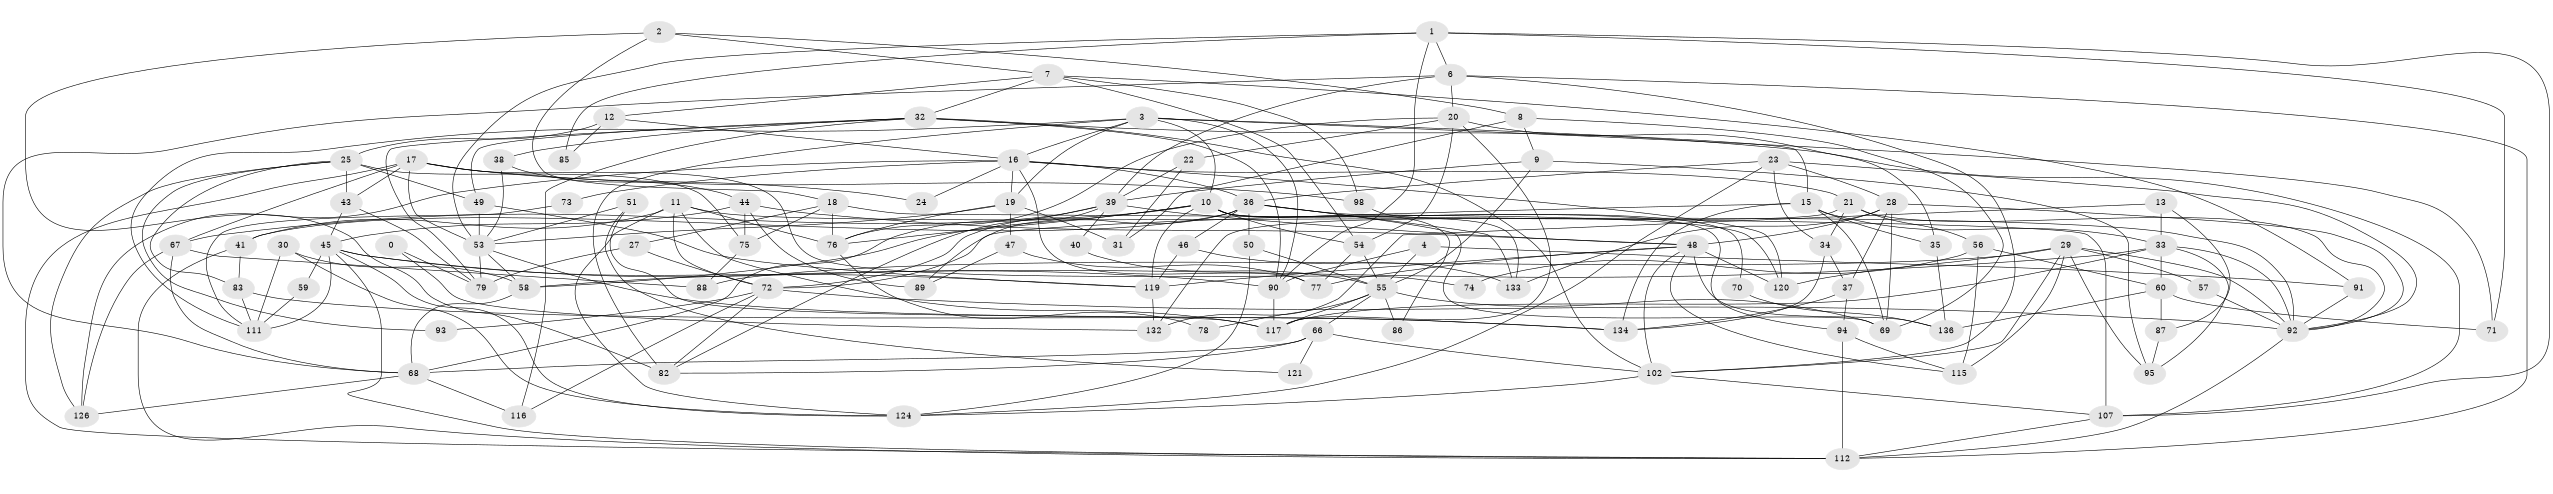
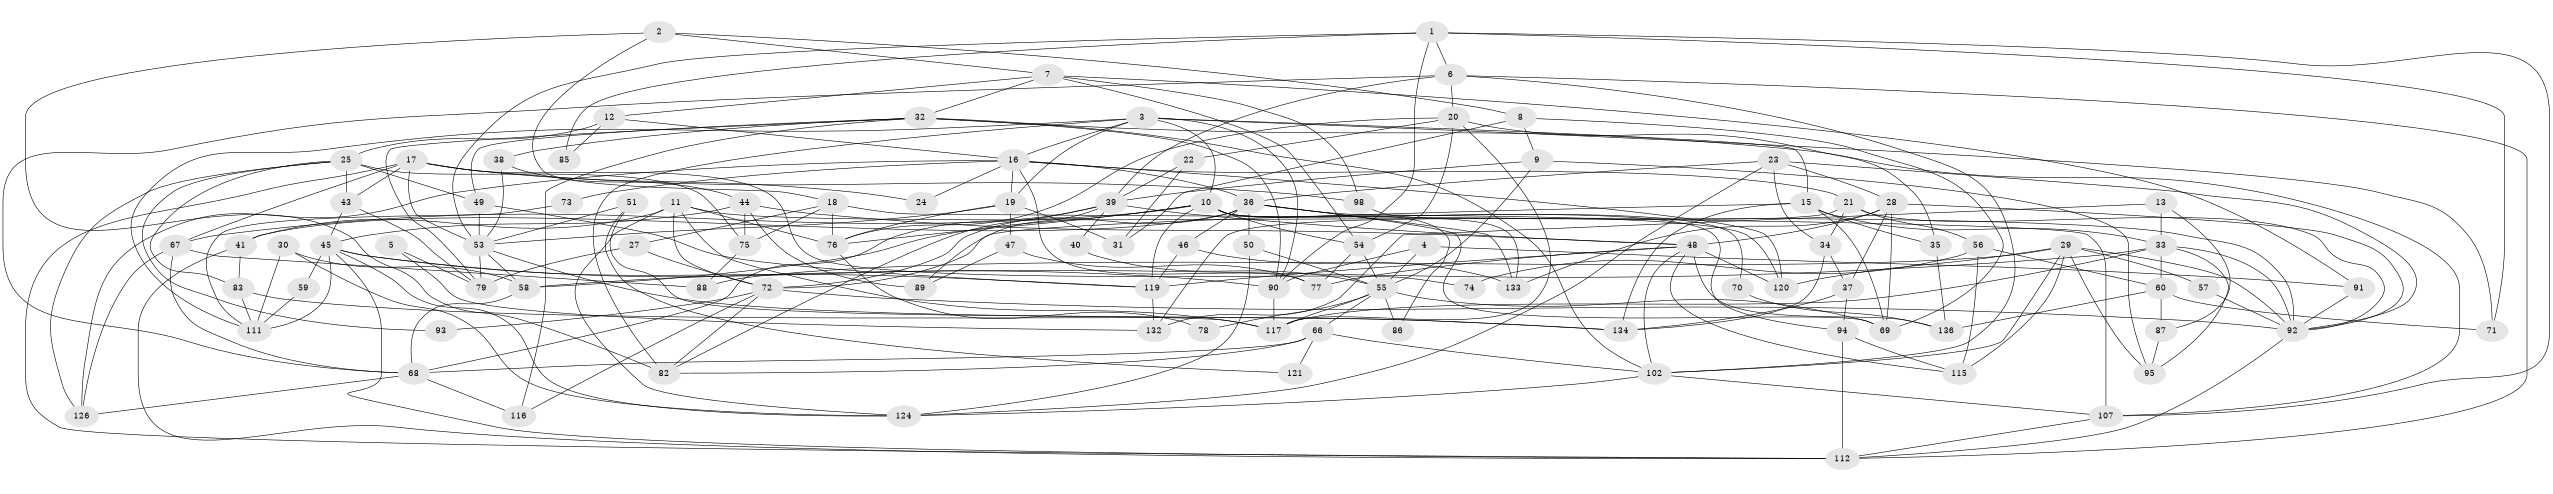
node "0": label "0" -> "5"
